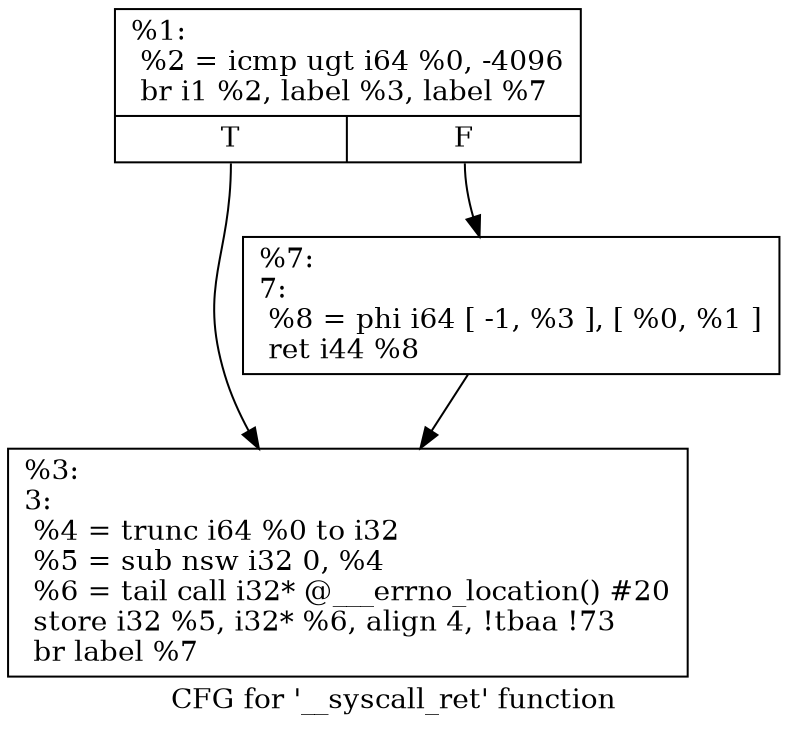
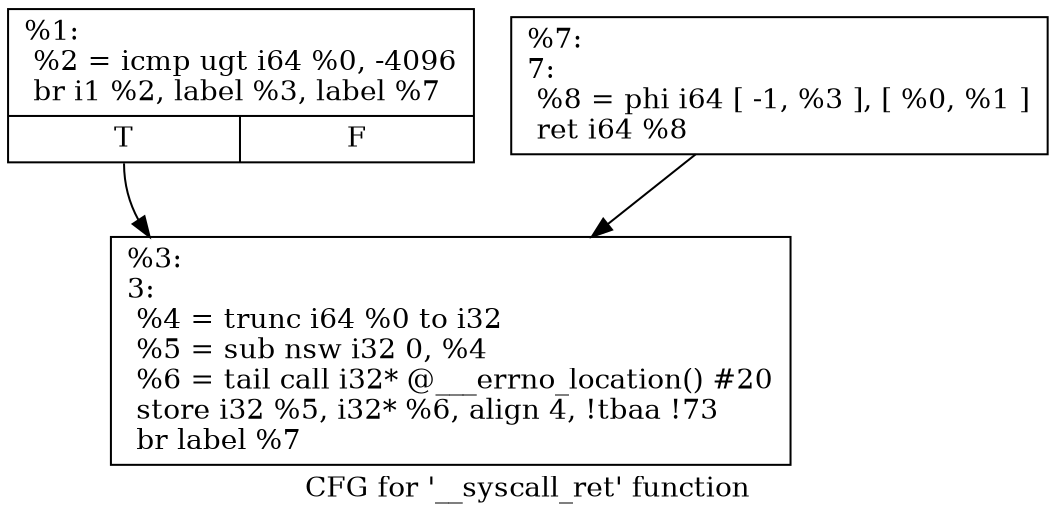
edge "%1:" -> "%7:": removed
node "%7:": text "ret i44 %8" -> "ret i64 %8"
